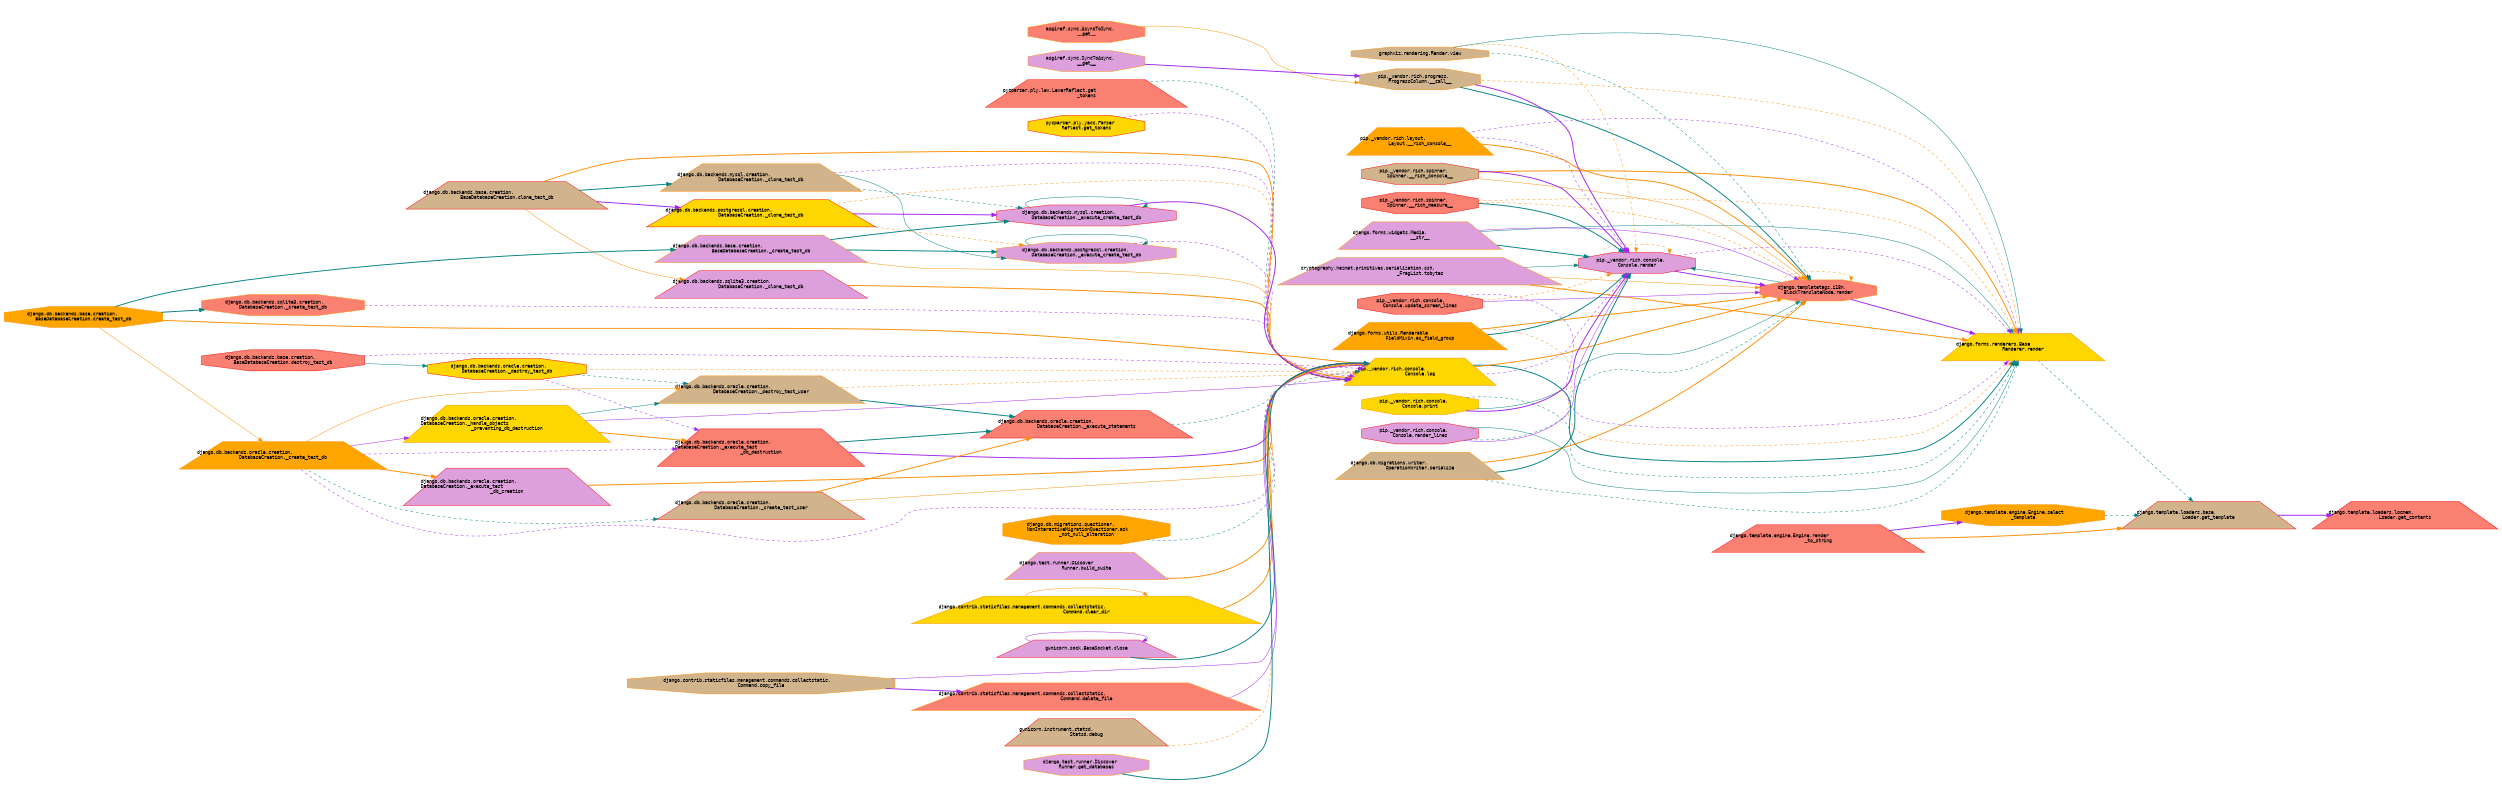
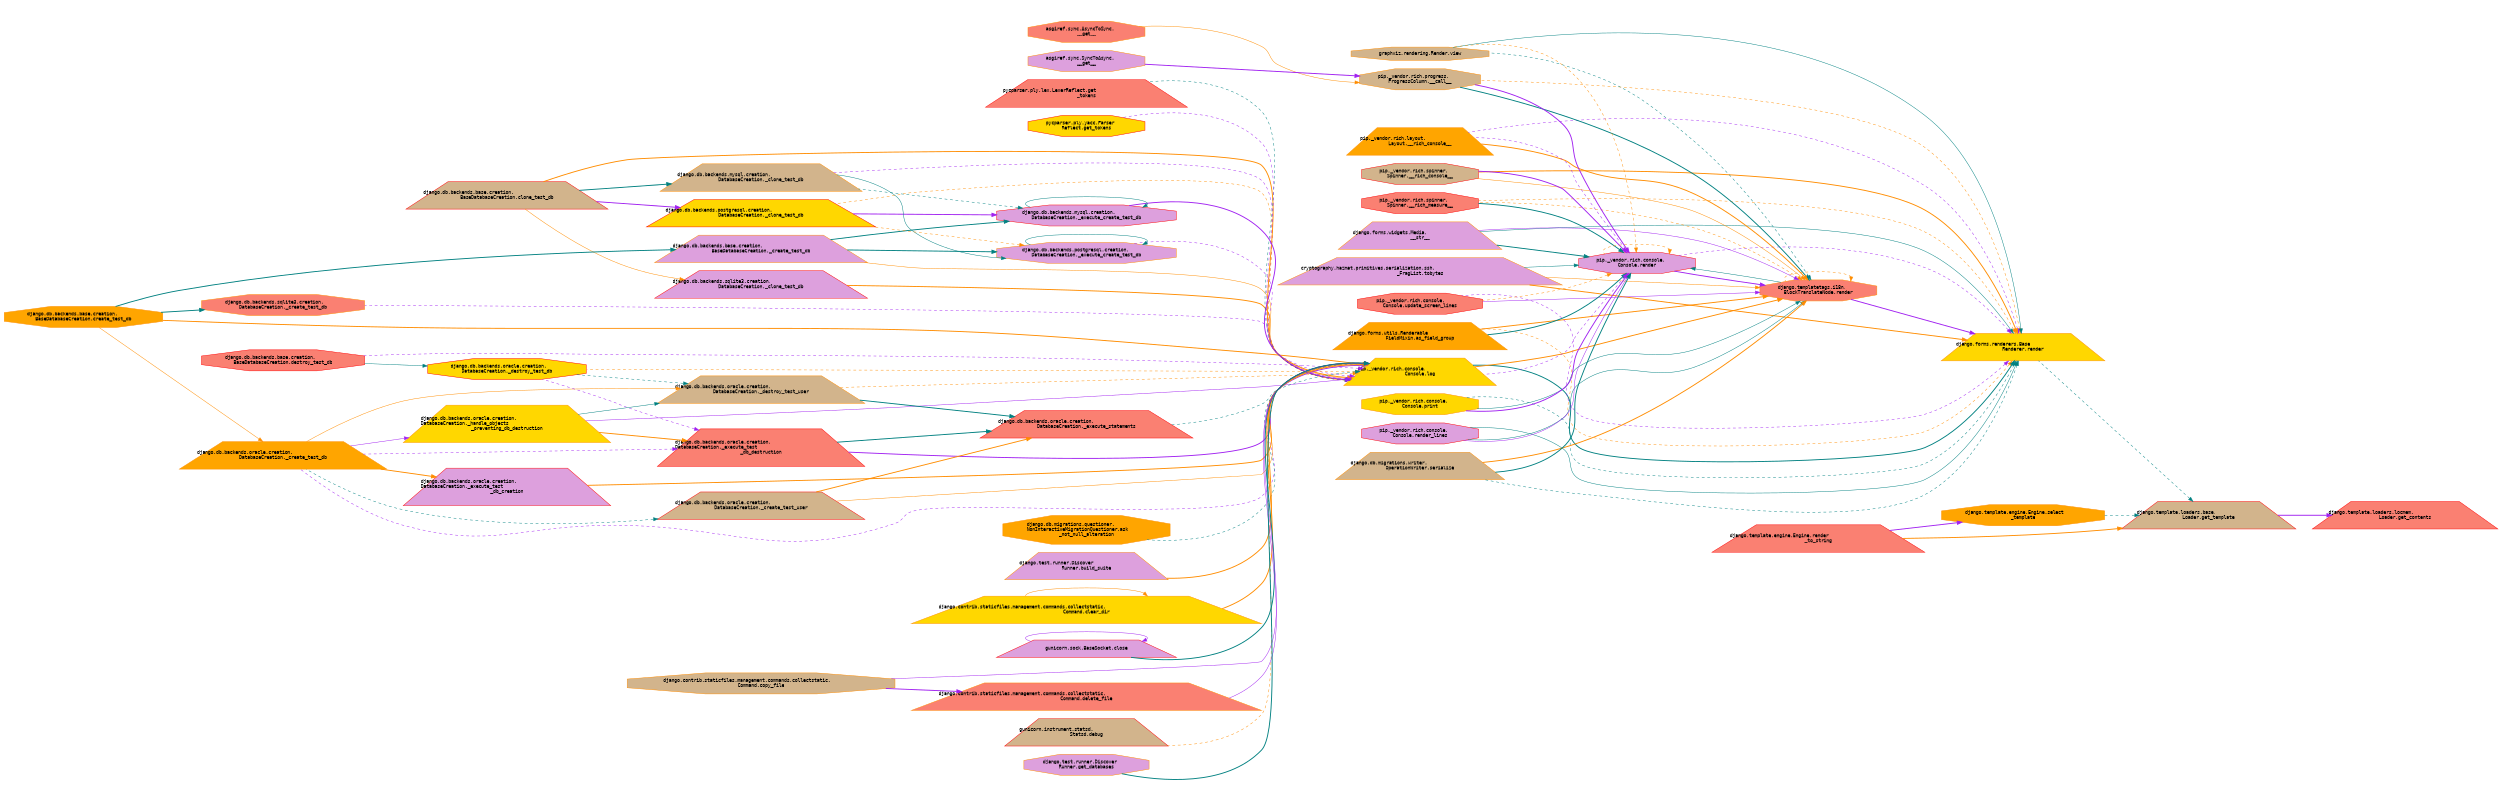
edge "pip._vendor.rich.console. Console.render_lines" -> "django.templatetags.i18n. BlockTranslateNode.render": style dashed -> solid
